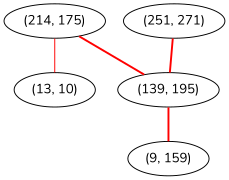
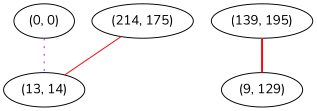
node "(0, 0)": added
node "(251, 271)": removed
edge "(214, 175)" -- "(139, 195)": removed
node "(13, 10)": label "(13, 10)" -> "(13, 14)"
node "(9, 159)": label "(9, 159)" -> "(9, 129)"
